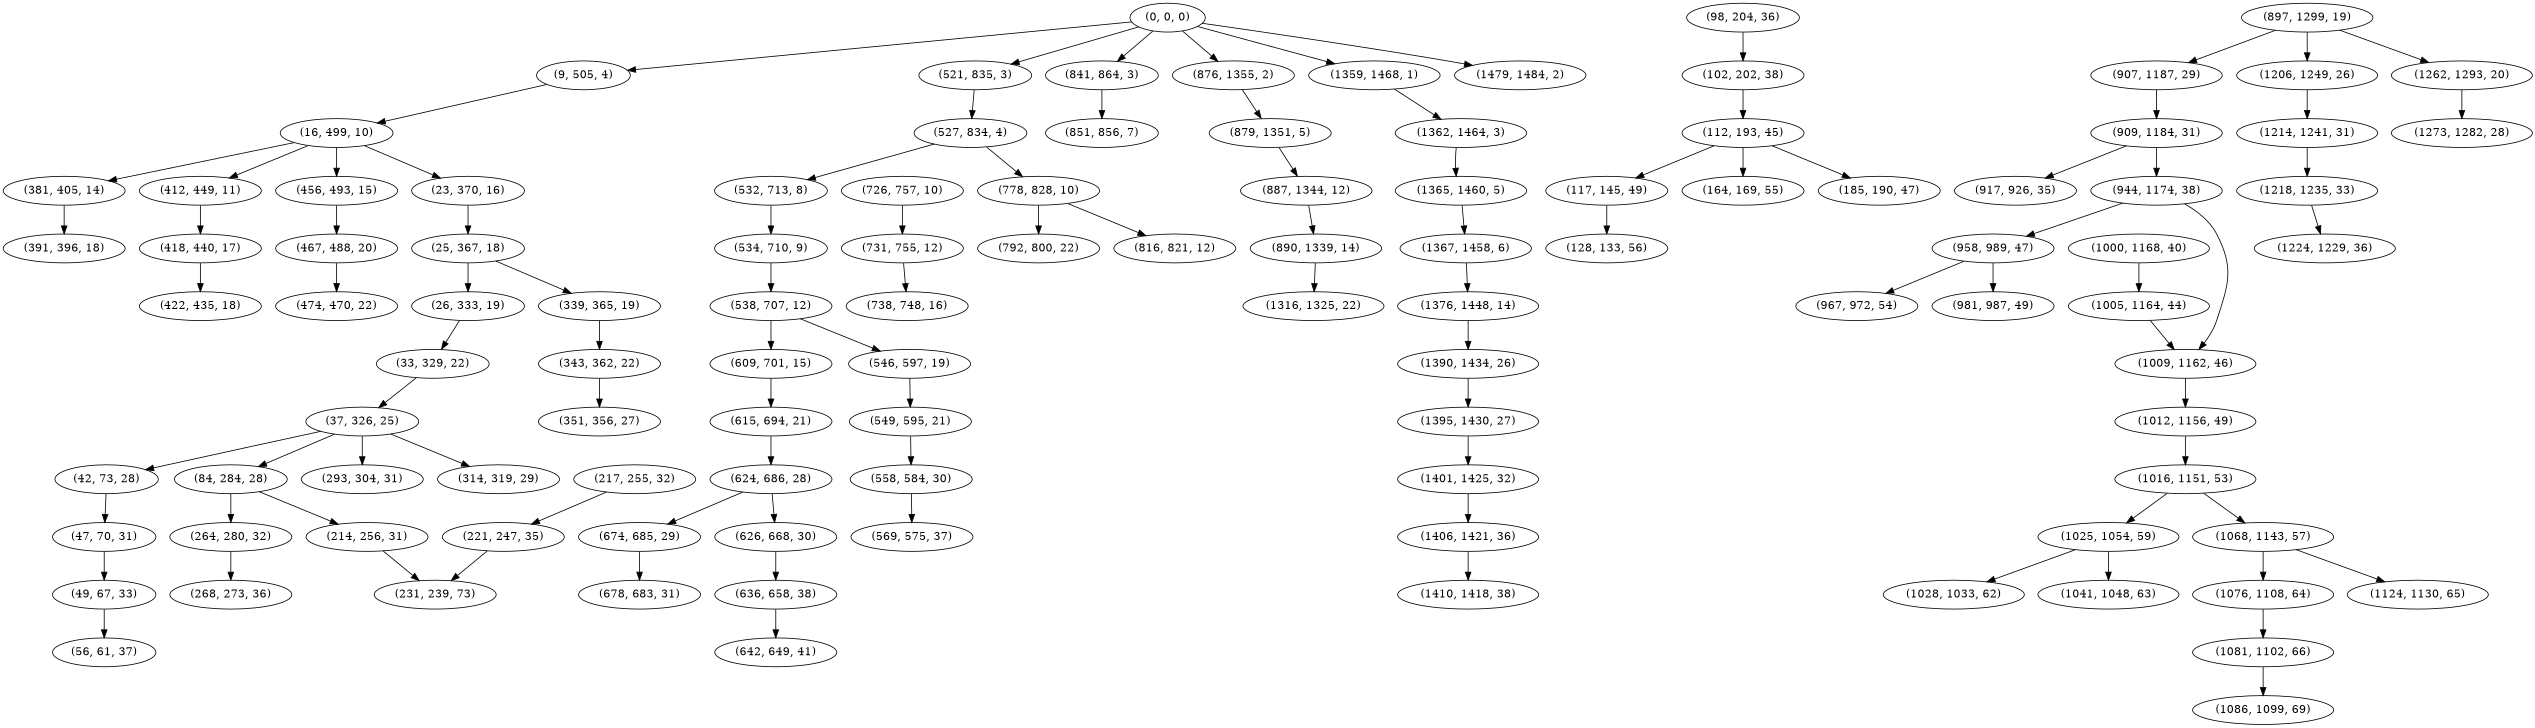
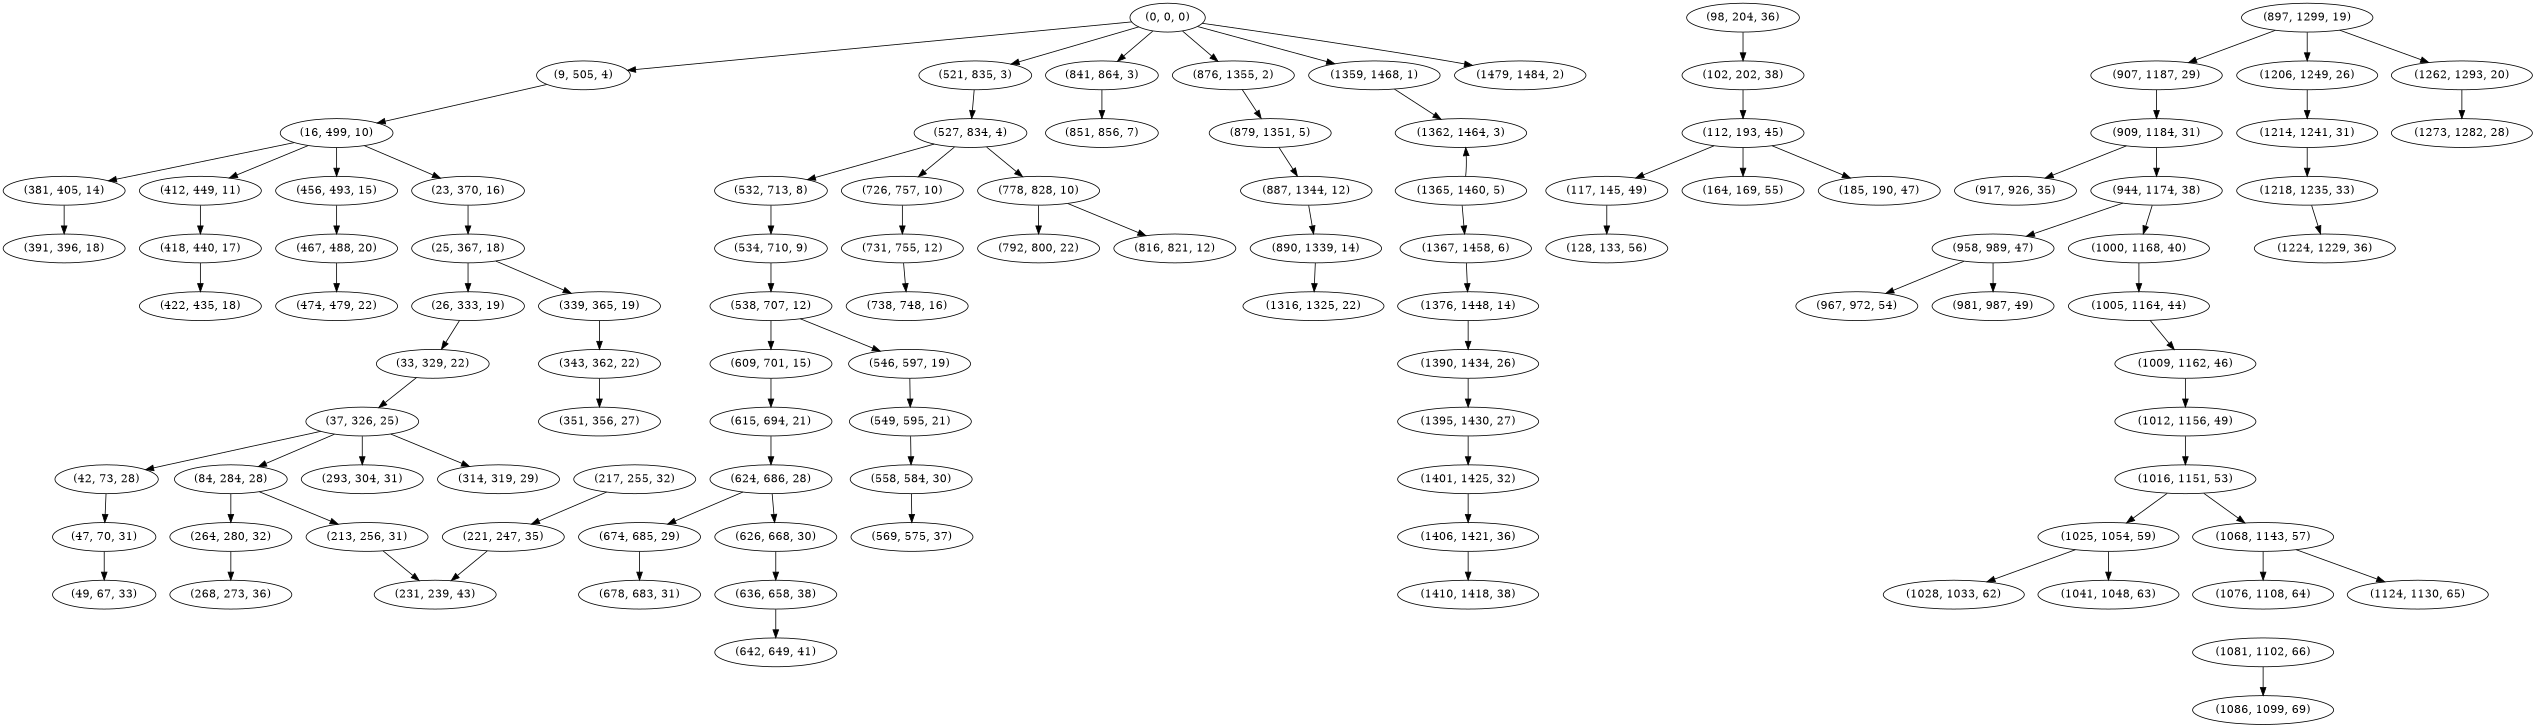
edge "(1362, 1464, 3)" -> "(1365, 1460, 5)": reversed
edge "(527, 834, 4)" -> "(726, 757, 10)": added
edge "(944, 1174, 38)" -> "(1009, 1162, 46)": now "(944, 1174, 38)" -> "(1000, 1168, 40)"
node "(474, 470, 22)": label "(474, 470, 22)" -> "(474, 479, 22)"
node "(214, 256, 31)": label "(214, 256, 31)" -> "(213, 256, 31)"
node "(231, 239, 73)": label "(231, 239, 73)" -> "(231, 239, 43)"
edge "(1076, 1108, 64)" -> "(1081, 1102, 66)": removed
node "(56, 61, 37)": removed
